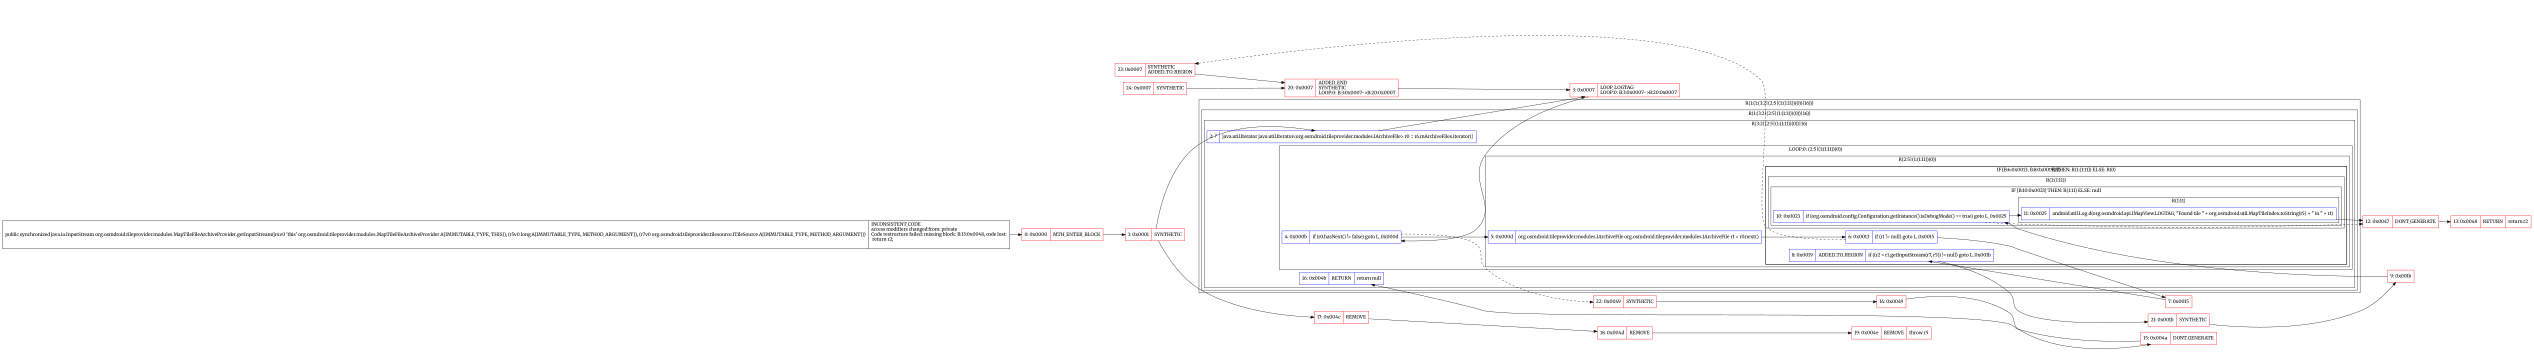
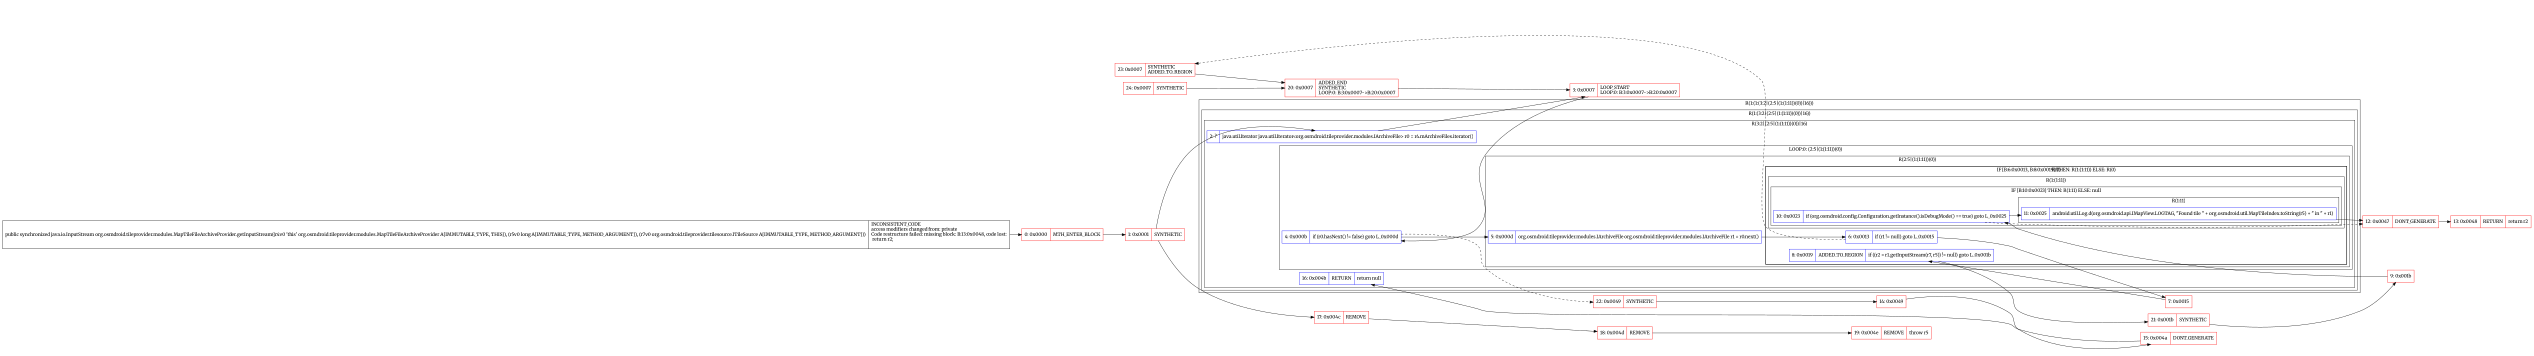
node "3: 0x0007": text "LOOP_LOGTAG" -> "LOOP_START"
